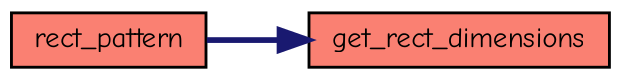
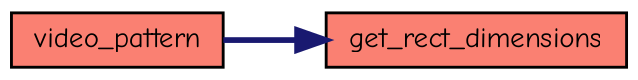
node "rect_pattern": label "rect_pattern" -> "video_pattern"
